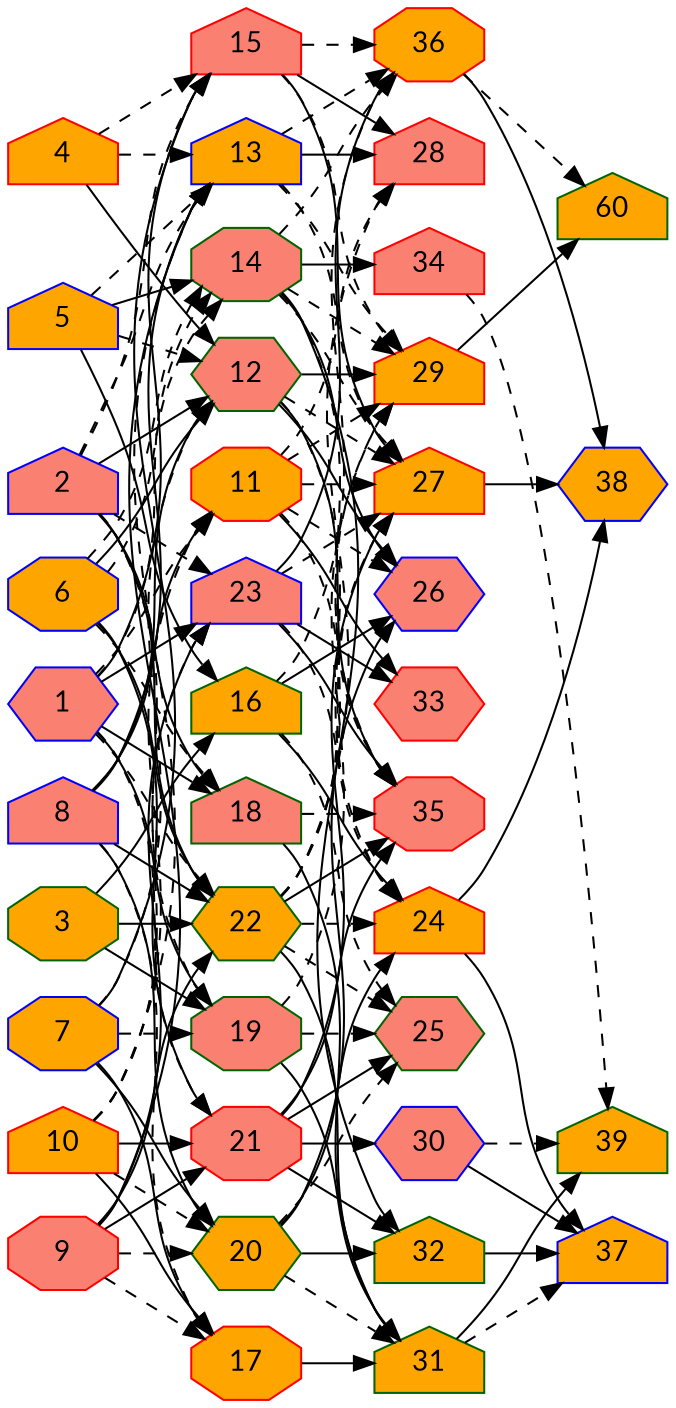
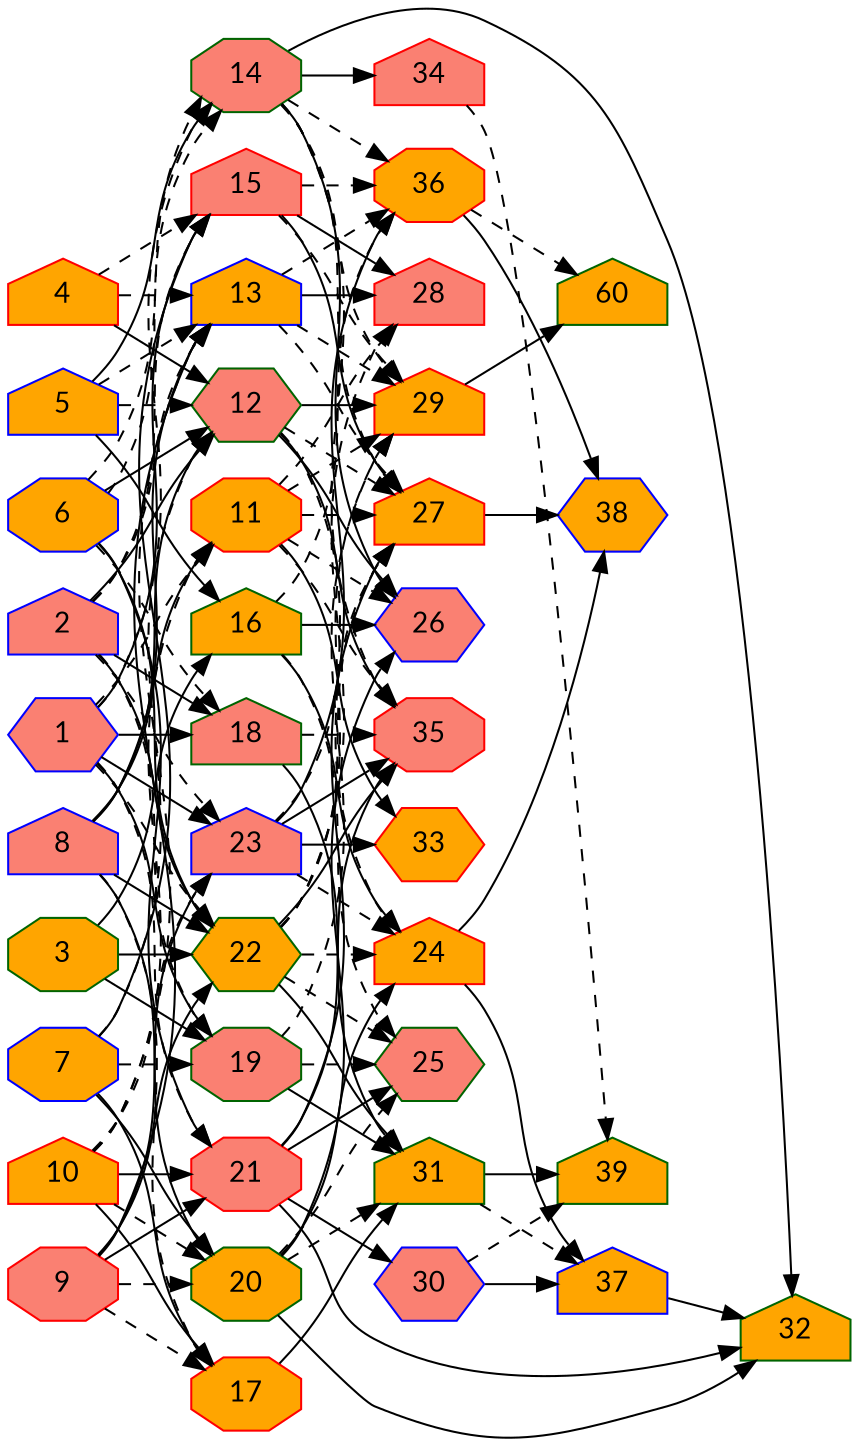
node "33": fillcolor salmon -> orange
node "20": shape hexagon -> octagon
edge "32" -> "37": reversed
